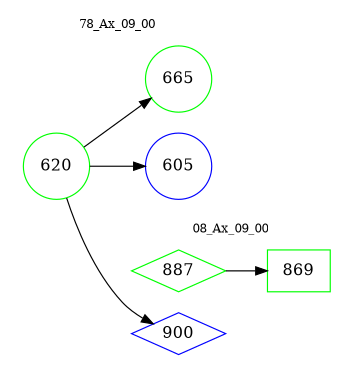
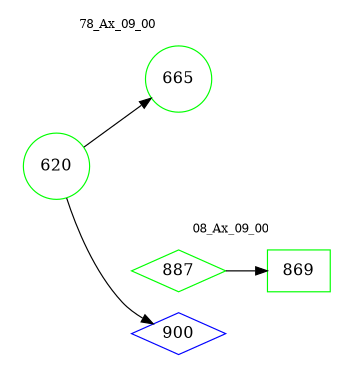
node "605": removed
